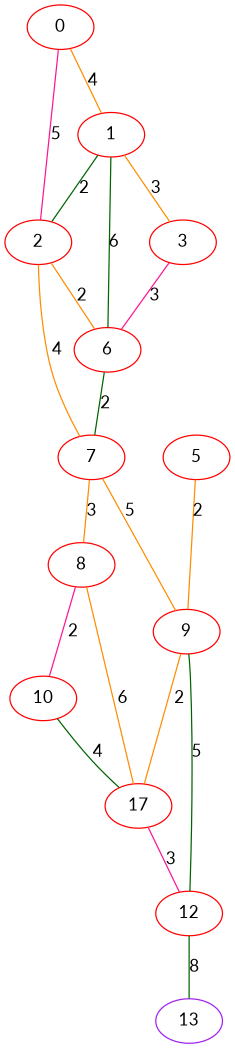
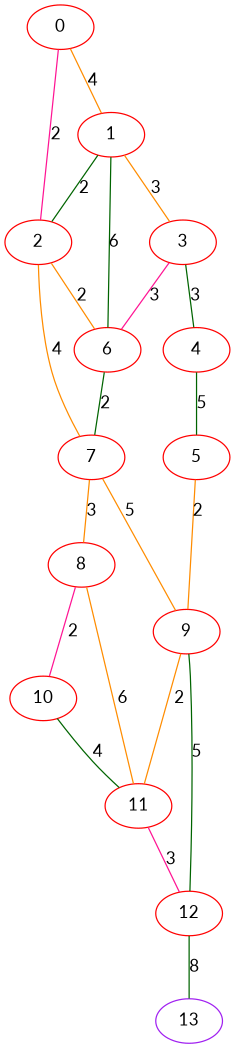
edge "0" -- "2": label "5" -> "2"
node "4": added
node "17": label "17" -> "11"
